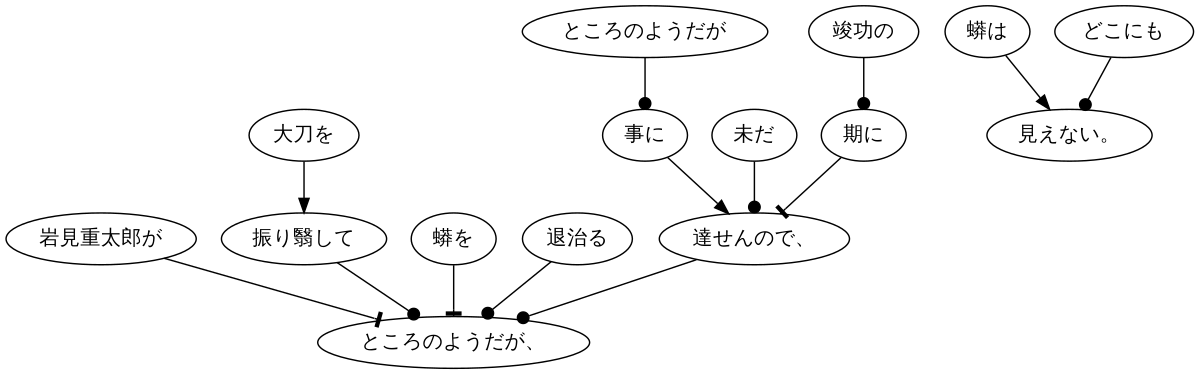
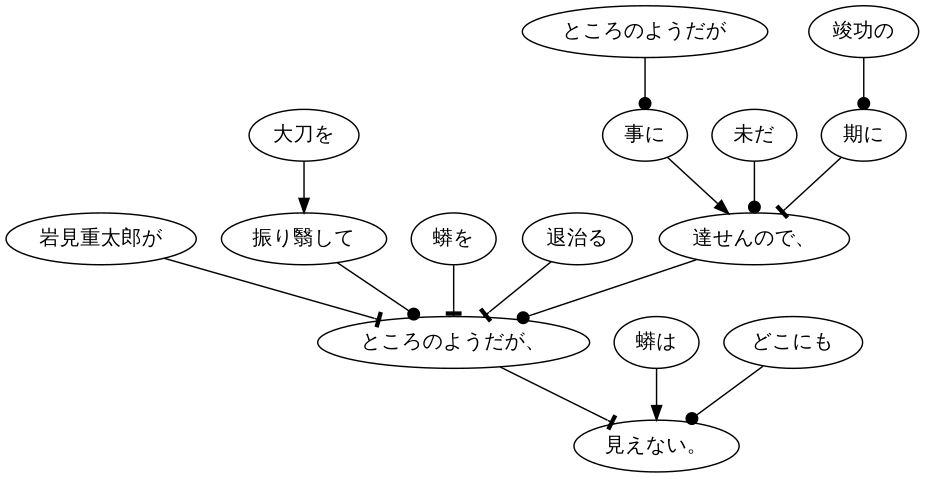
edge "退治る" -> "ところのようだが、": arrowhead dot -> tee
edge "ところのようだが、" -> "見えない。": added
